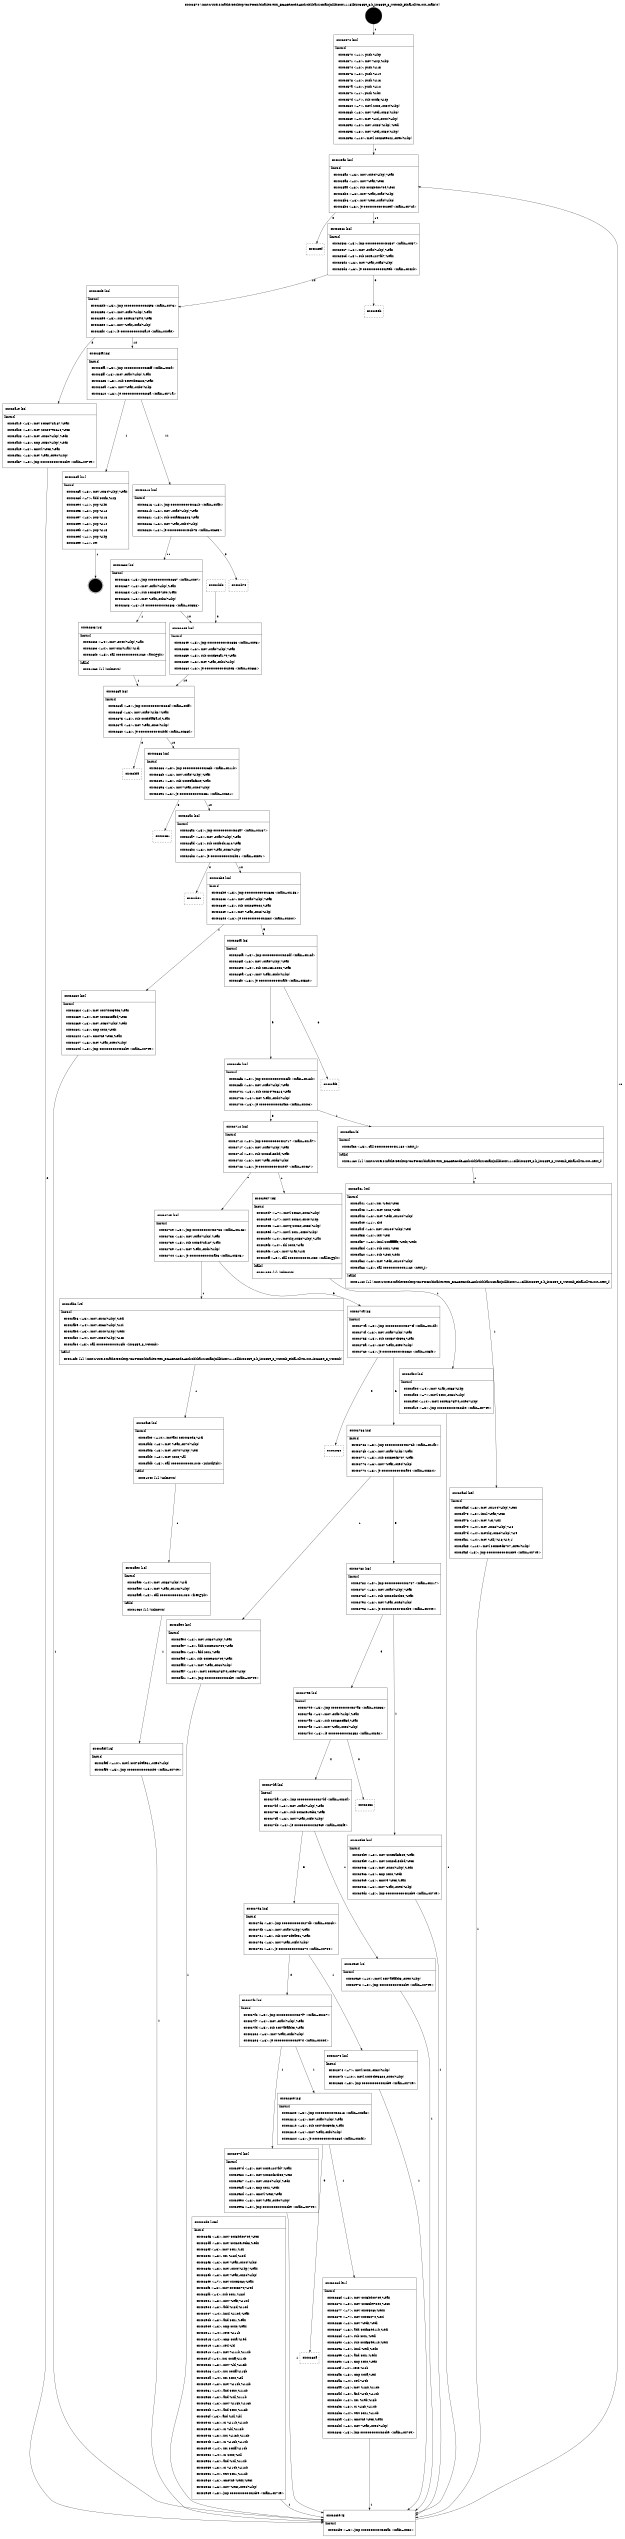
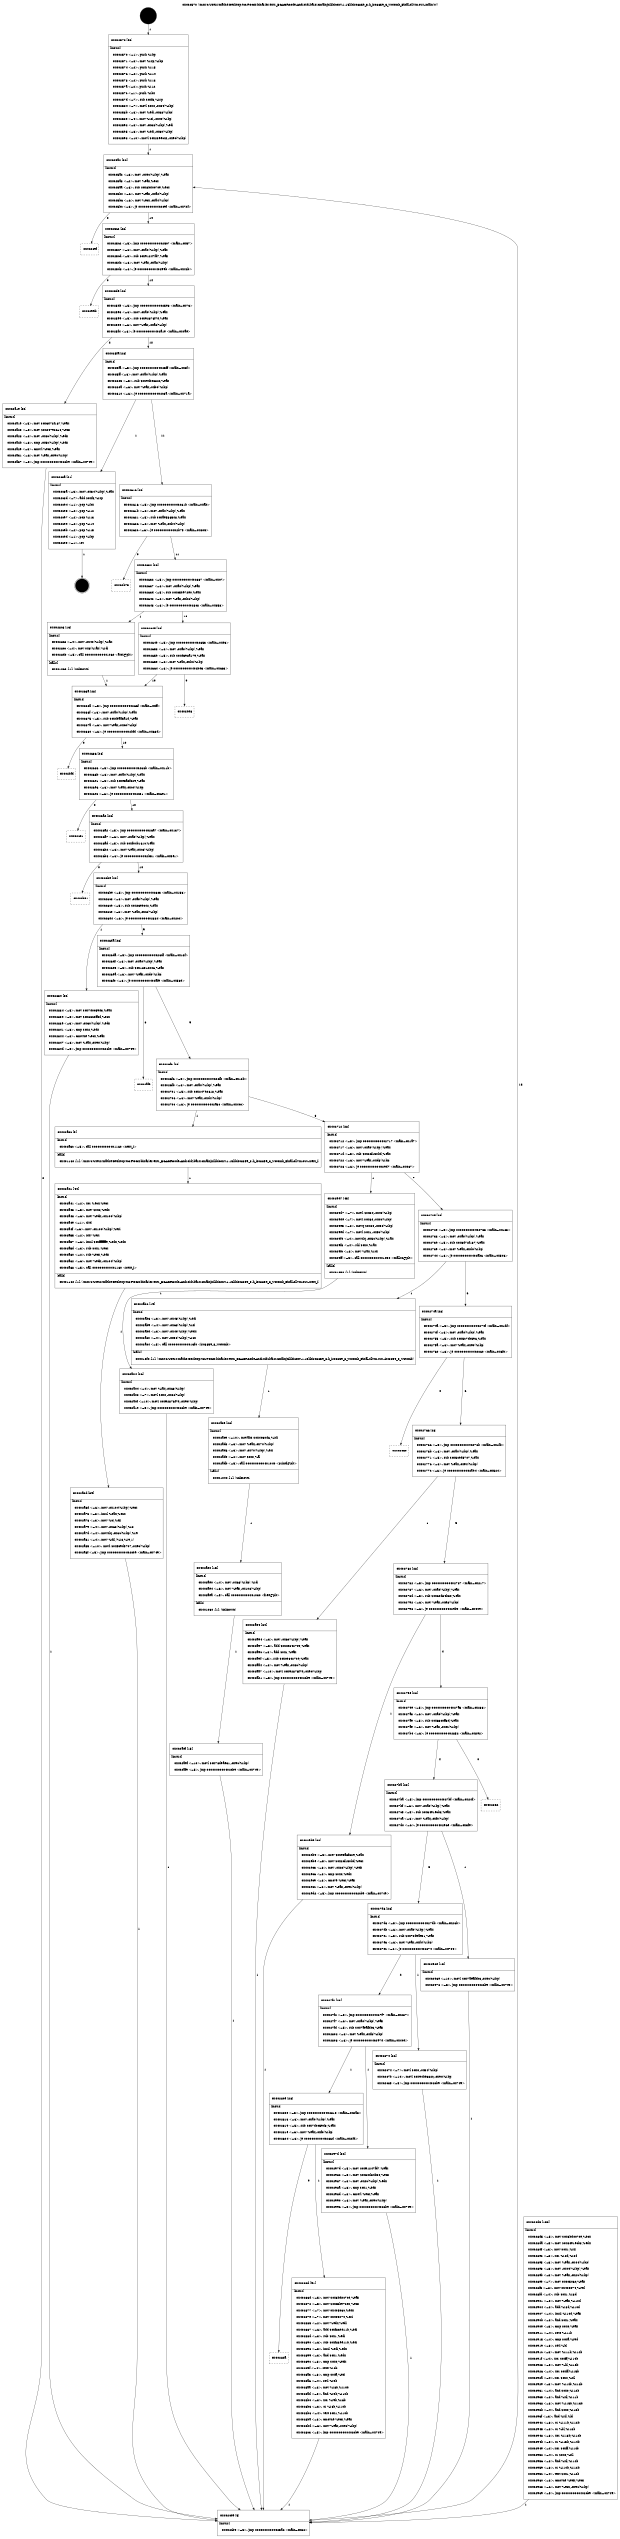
edge "0x402bd3" -> "0x40264e [28]": reversed
